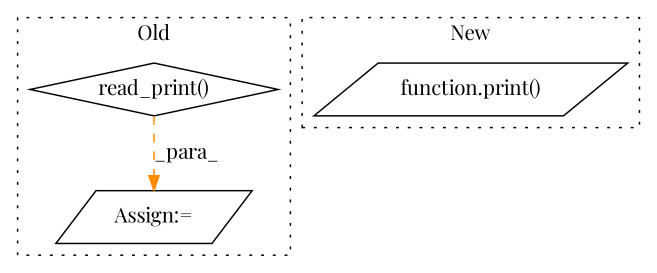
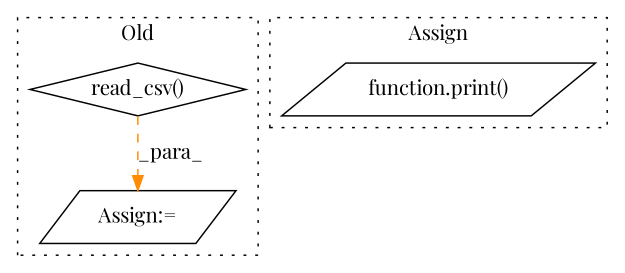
cluster "New": label "New" -> "Assign"
node "read_print()": label "read_print()" -> "read_csv()"
